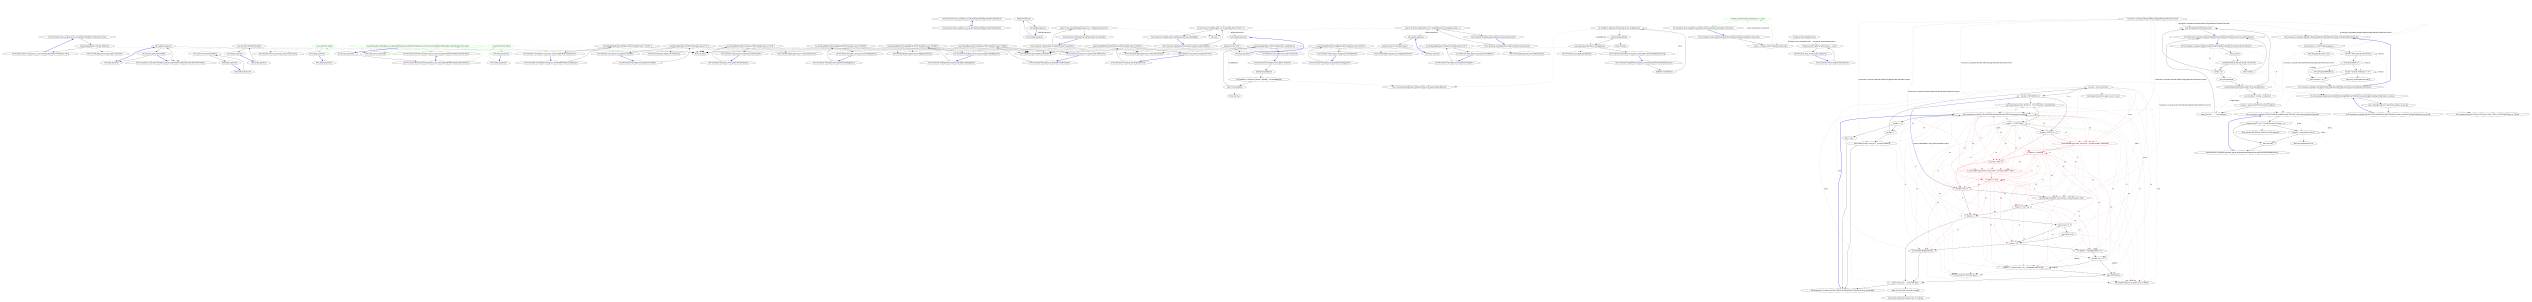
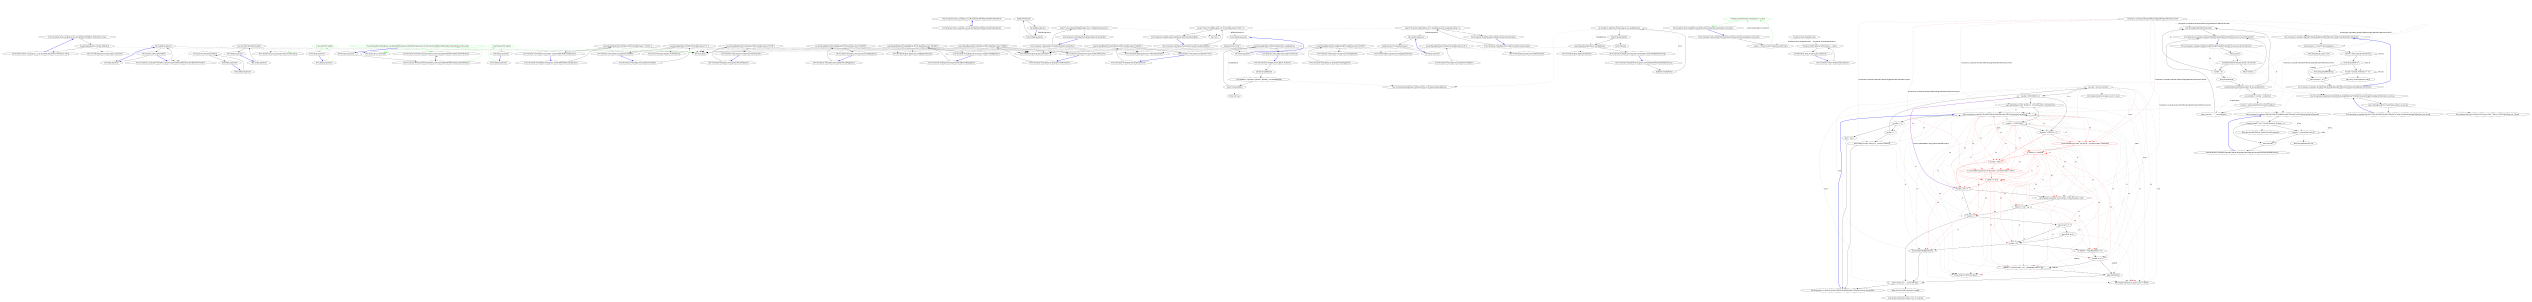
node "Entry Humanizer.Bytes.ByteSize.FromTerabytes(double)": removed
node "Exit Humanizer.Tests.Bytes.ParsingTests.ParseBytes()": removed
edge "Exit Humanizer.Tests.Bytes.ParsingTests.ParseGigabytes()" -> "Entry Humanizer.Tests.Bytes.ParsingTests.ParseGigabytes()": removed
